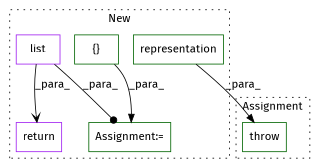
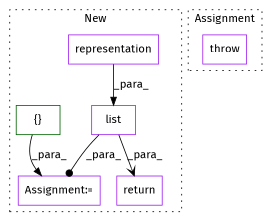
node "representation": color darkgreen -> purple
edge "representation" -> "throw": now "representation" -> "list"
node "Assignment:=": color darkgreen -> purple
node "throw": color darkgreen -> purple
